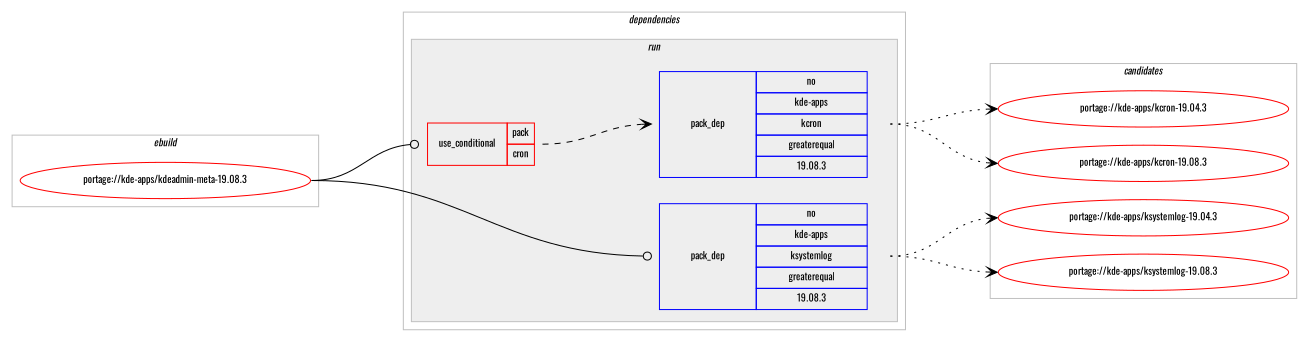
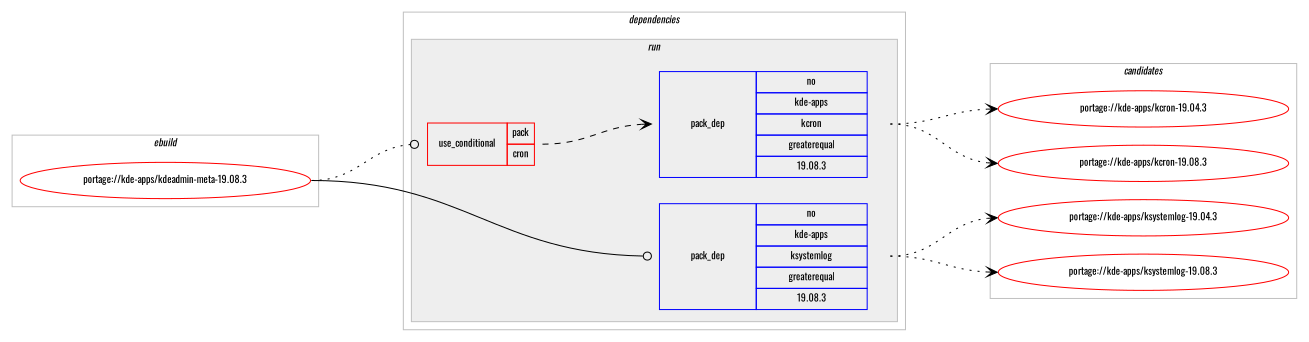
edge "portage://kde-apps/kdeadmin-meta-19.08.3" -> "use_conditional": style solid -> dotted
